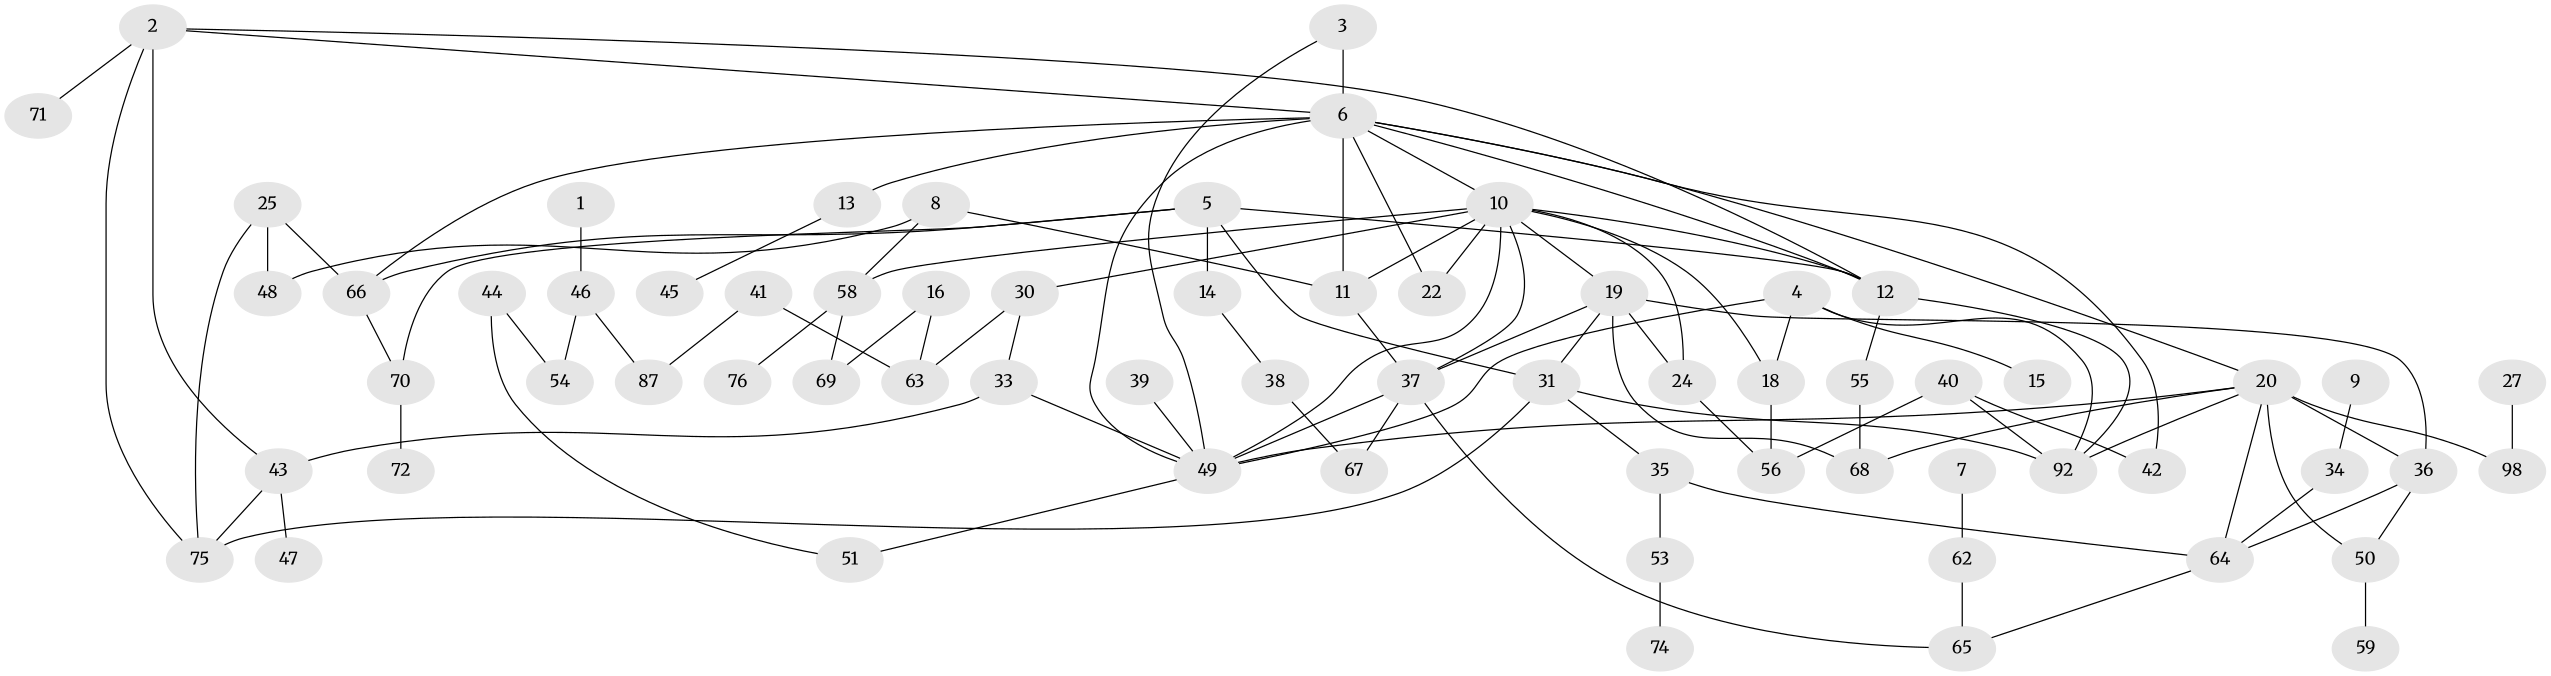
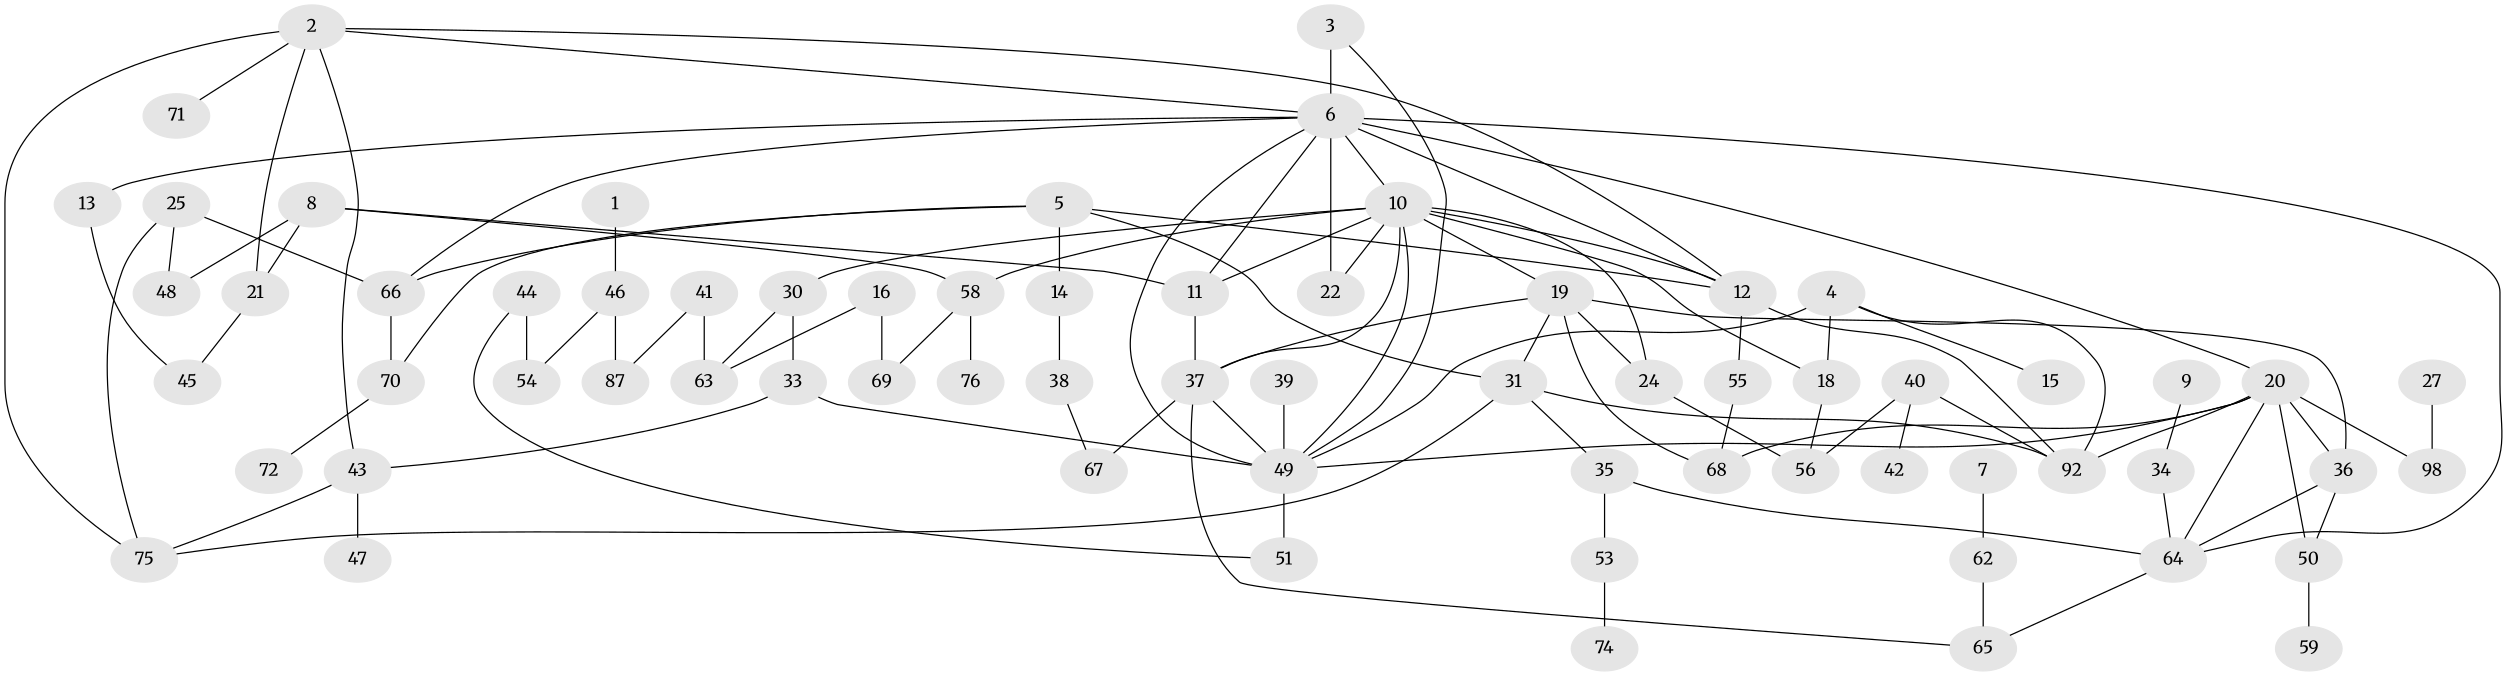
edge "6" -- "42": now "6" -- "64"
node "21": added
